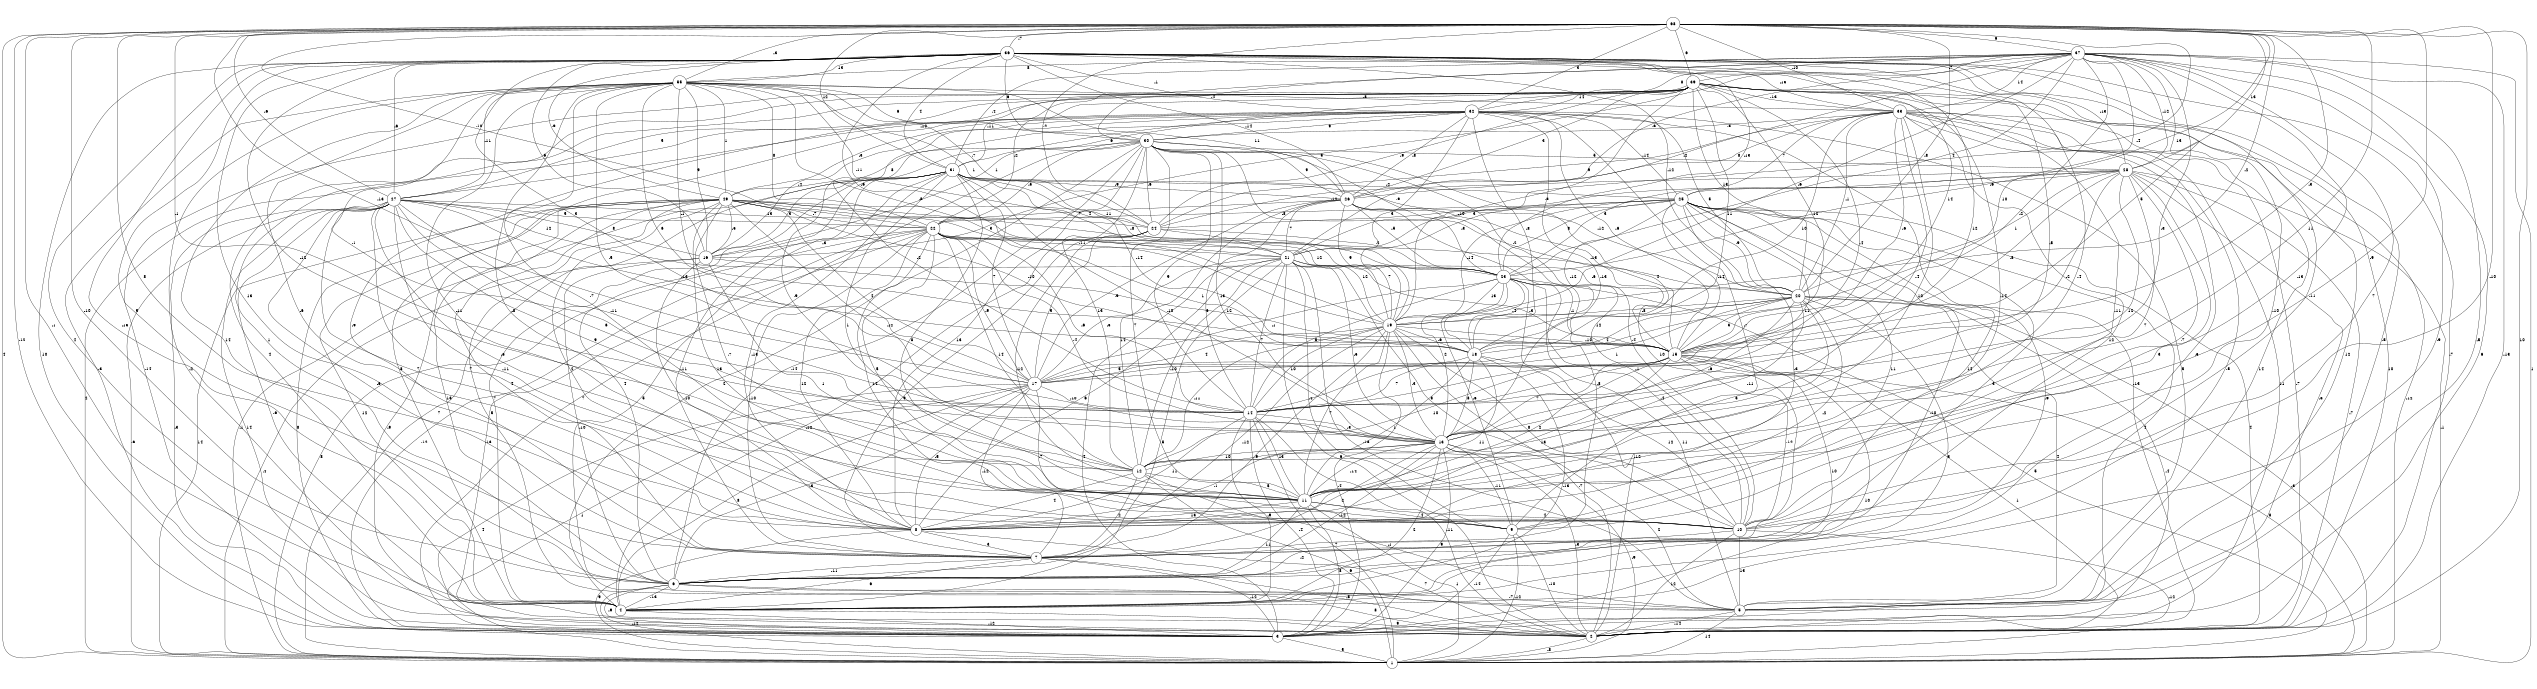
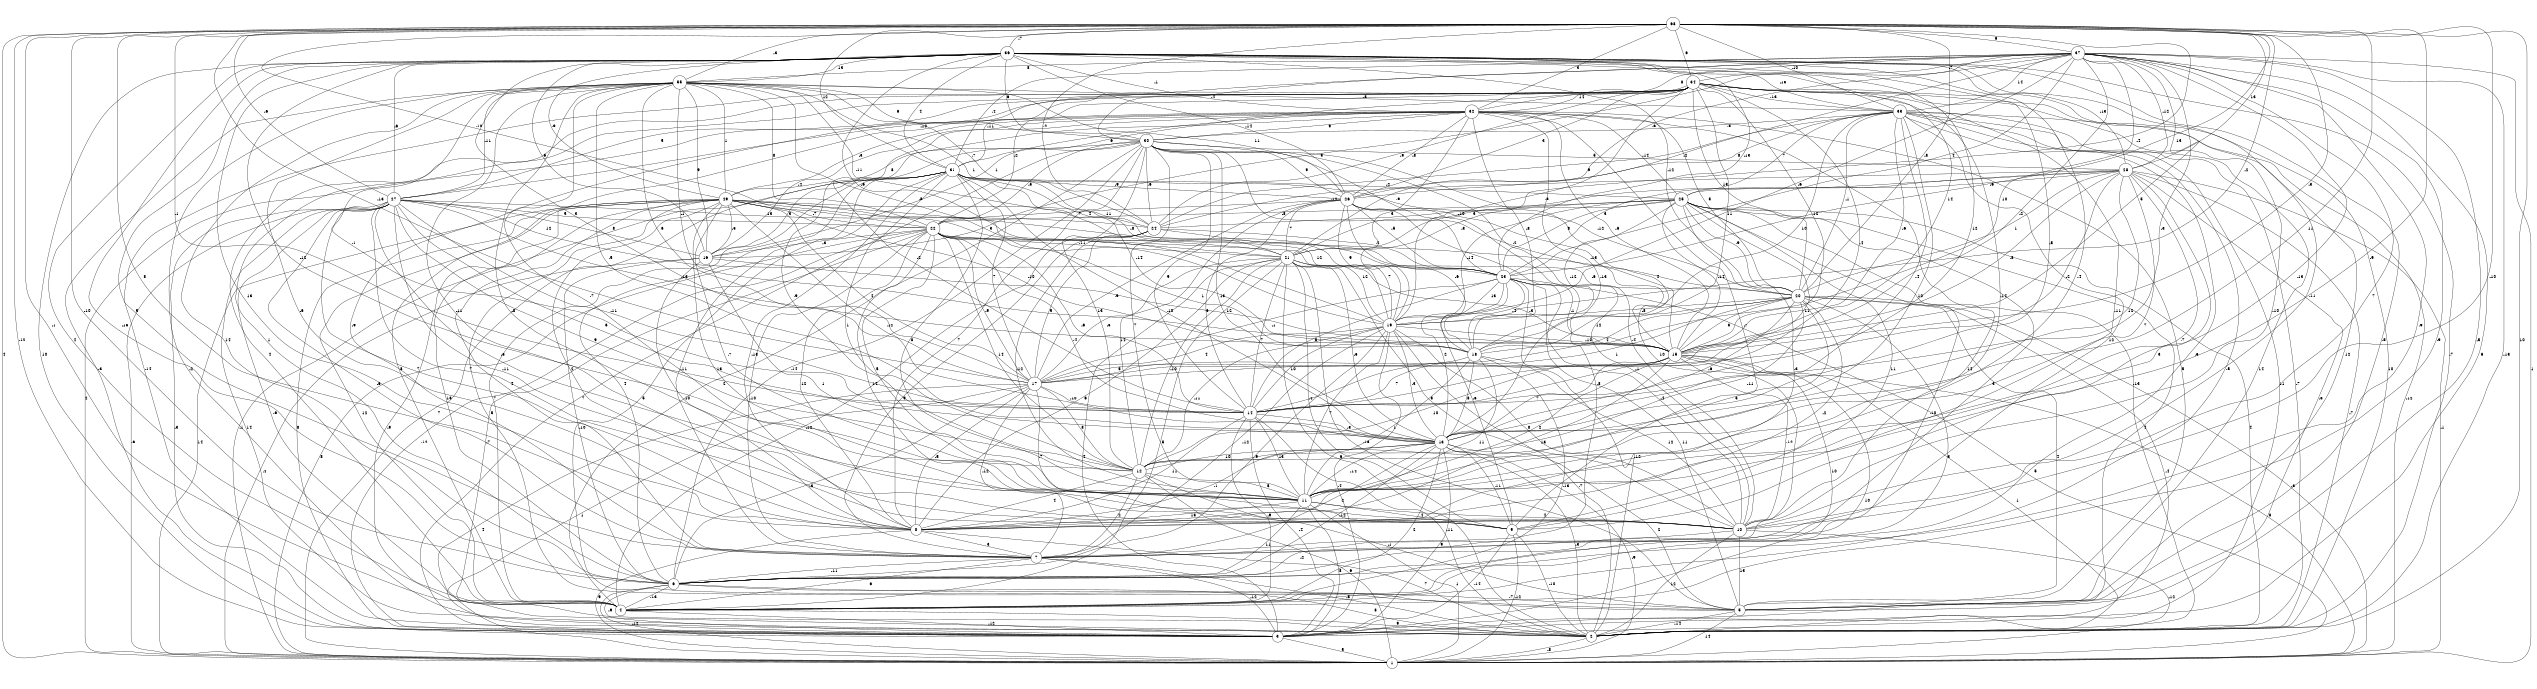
node "39": label "39" -> "34"
edge "30" -- "8": label "13" -> "7"
edge "19" -- "18": now "26" -- "18"
edge "22" -- "2": label "-13" -> "-7"
edge "17" -- "4": now "17" -- "12"
edge "14" -- "1": removed, label "7"
edge "25" -- "6": now "37" -- "6"
